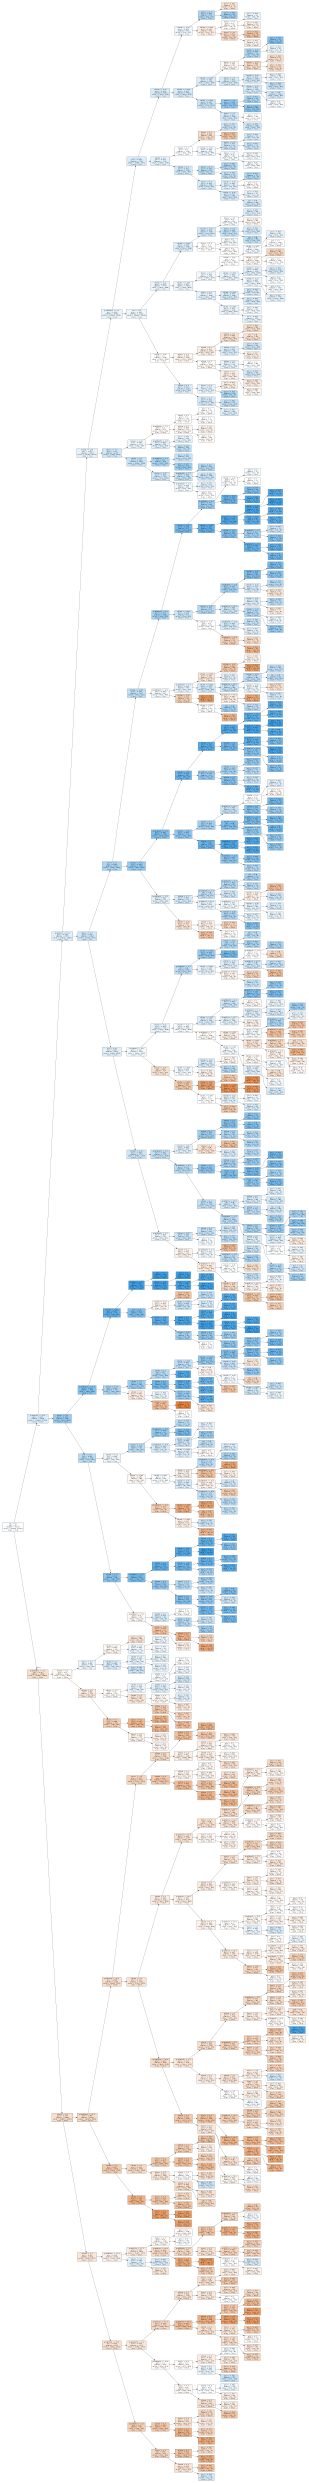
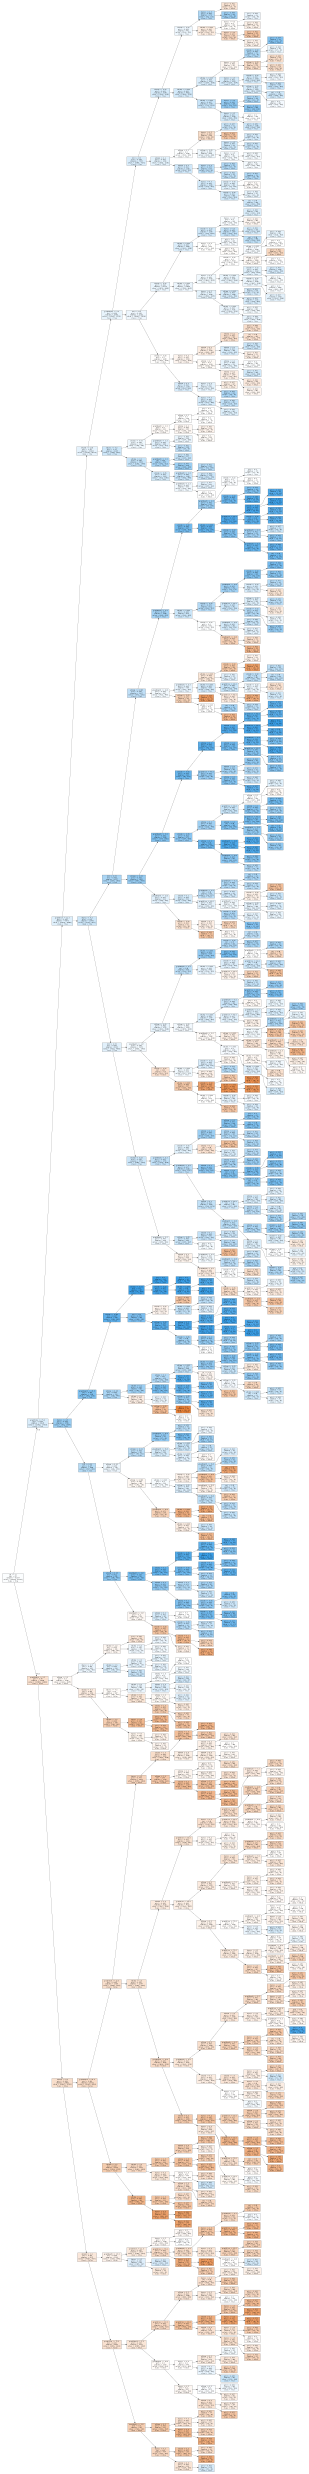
node "gini = 0.437 samples = 121 value = [82, 39] class = False": removed
